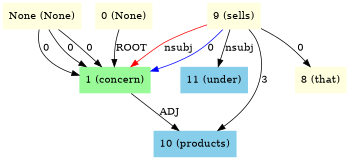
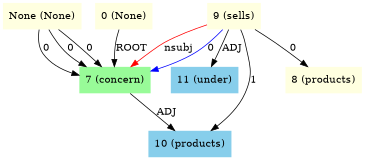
edge "9 (sells)" -> "11 (under)": label "nsubj" -> "ADJ"
node "1 (concern)": label "1 (concern)" -> "7 (concern)"
edge "9 (sells)" -> "10 (products)": label "3" -> "1"
node "8 (that)": label "8 (that)" -> "8 (products)"
